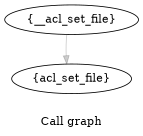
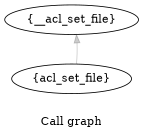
edge "{__acl_set_file}" -> "{acl_set_file}": reversed
